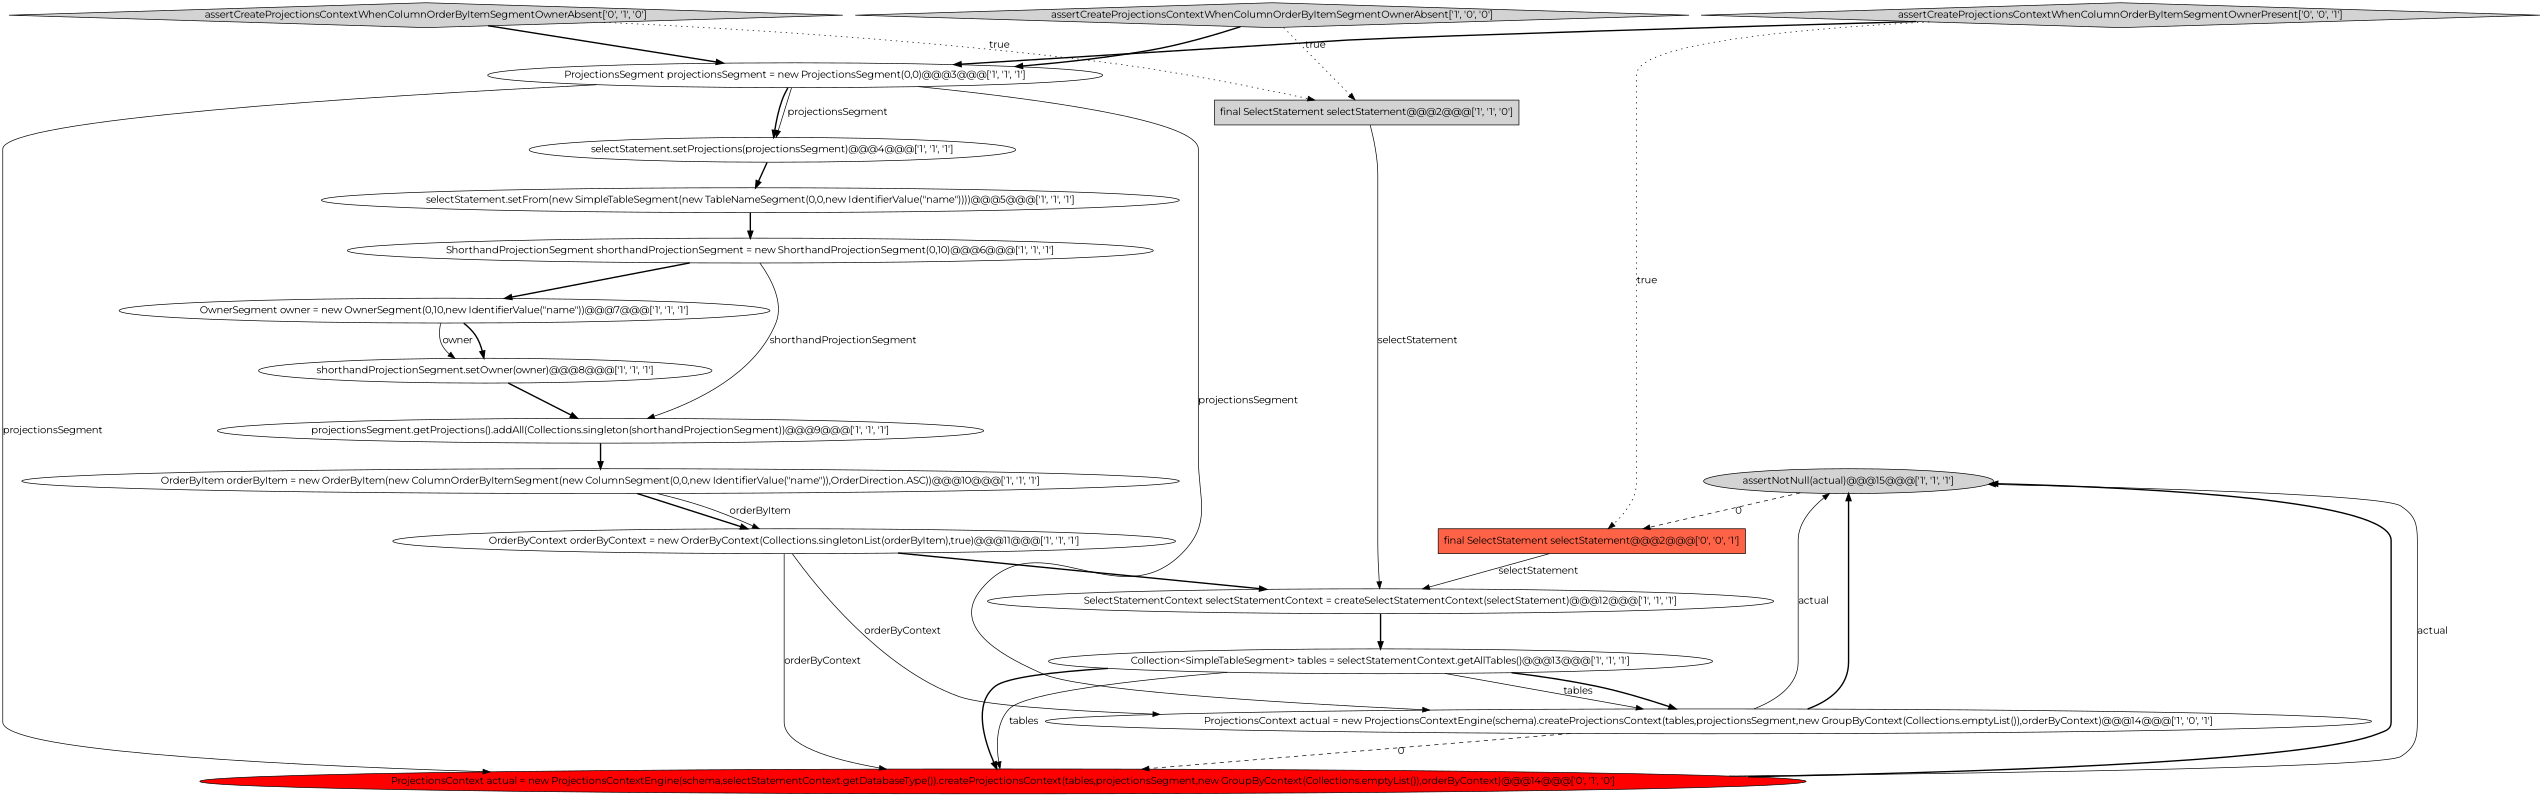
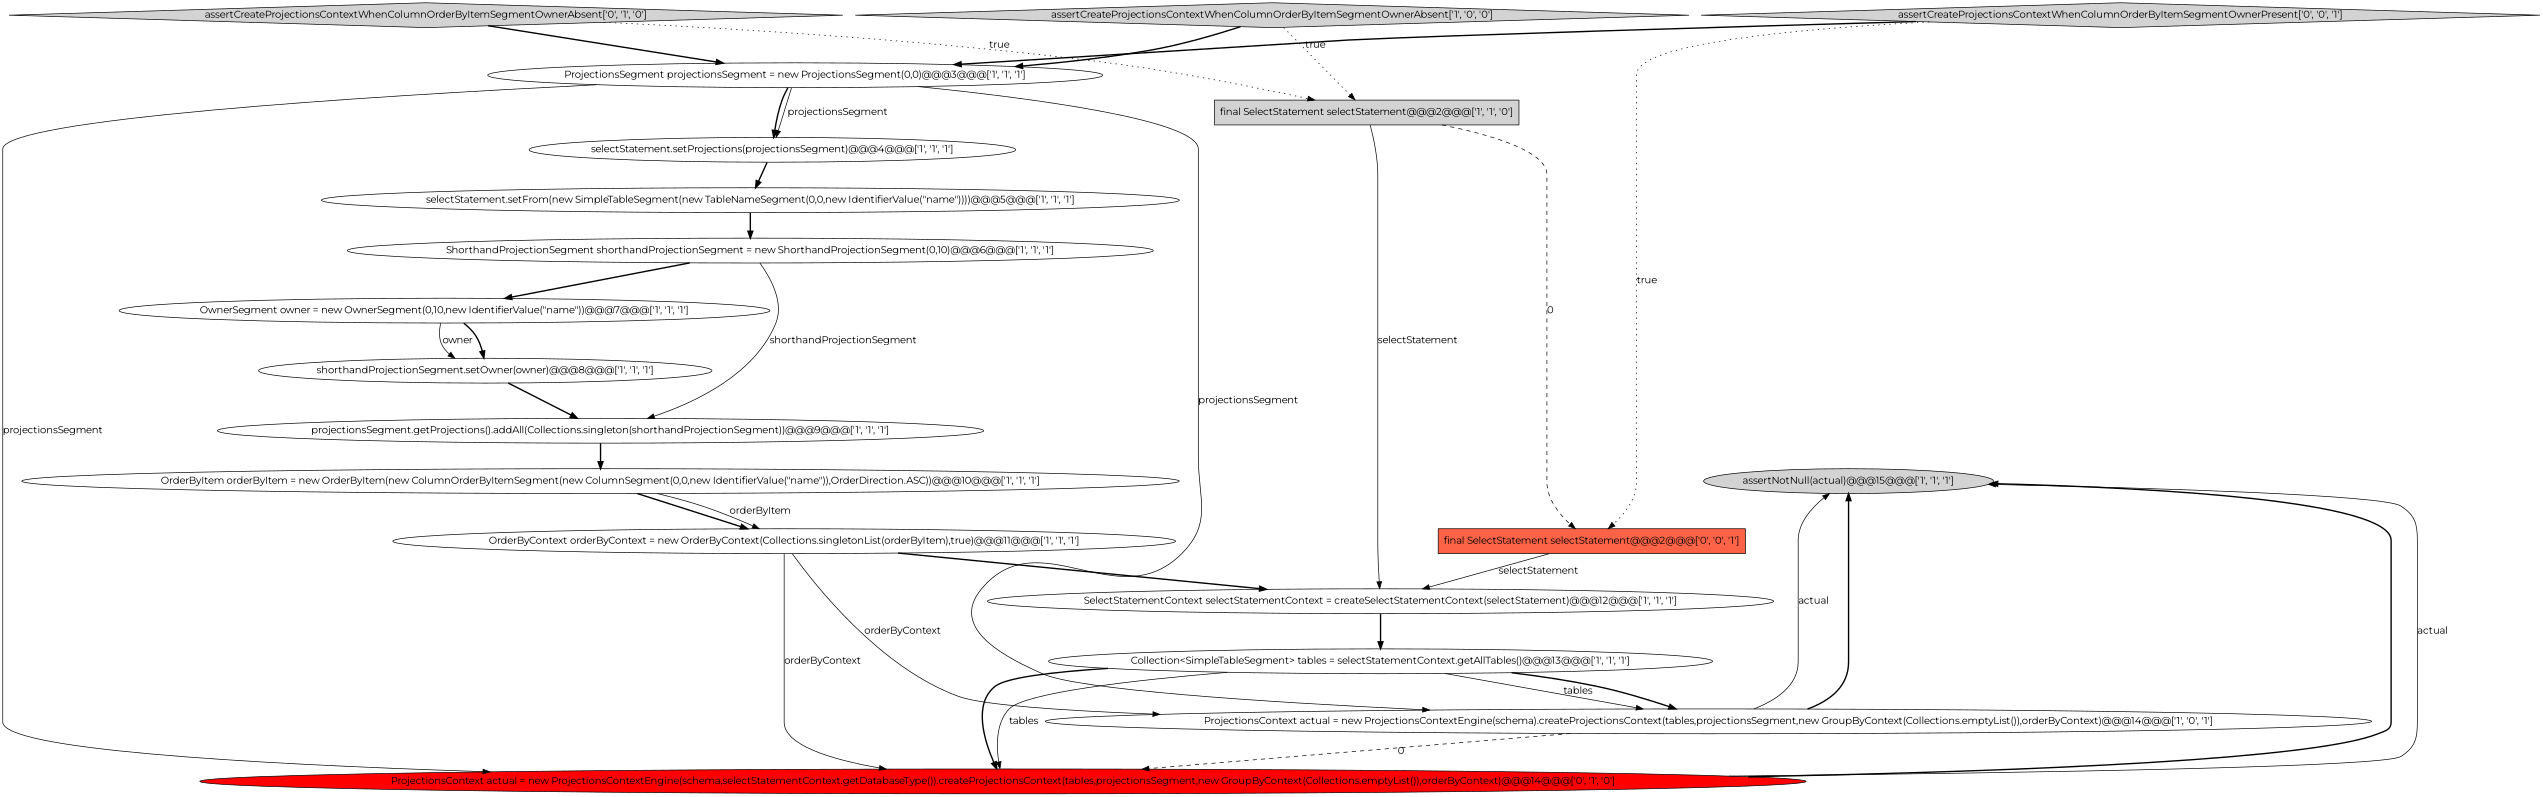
edge "assertNotNull(actual)@@@15@@@['1', '1', '1']" -> "final SelectStatement selectStatement@@@2@@@['0', '0', '1']": now "final SelectStatement selectStatement@@@2@@@['1', '1', '0']" -> "final SelectStatement selectStatement@@@2@@@['0', '0', '1']"
